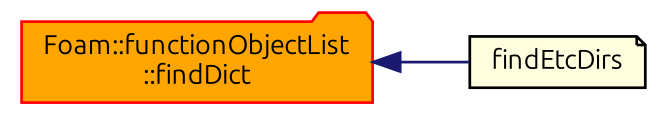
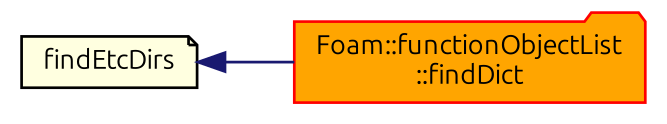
edge "findEtcDirs" -> "Foam::functionObjectList ::findDict": reversed
